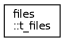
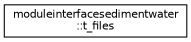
node "files ::t_files": label "files ::t_files" -> "moduleinterfacesedimentwater ::t_files"
